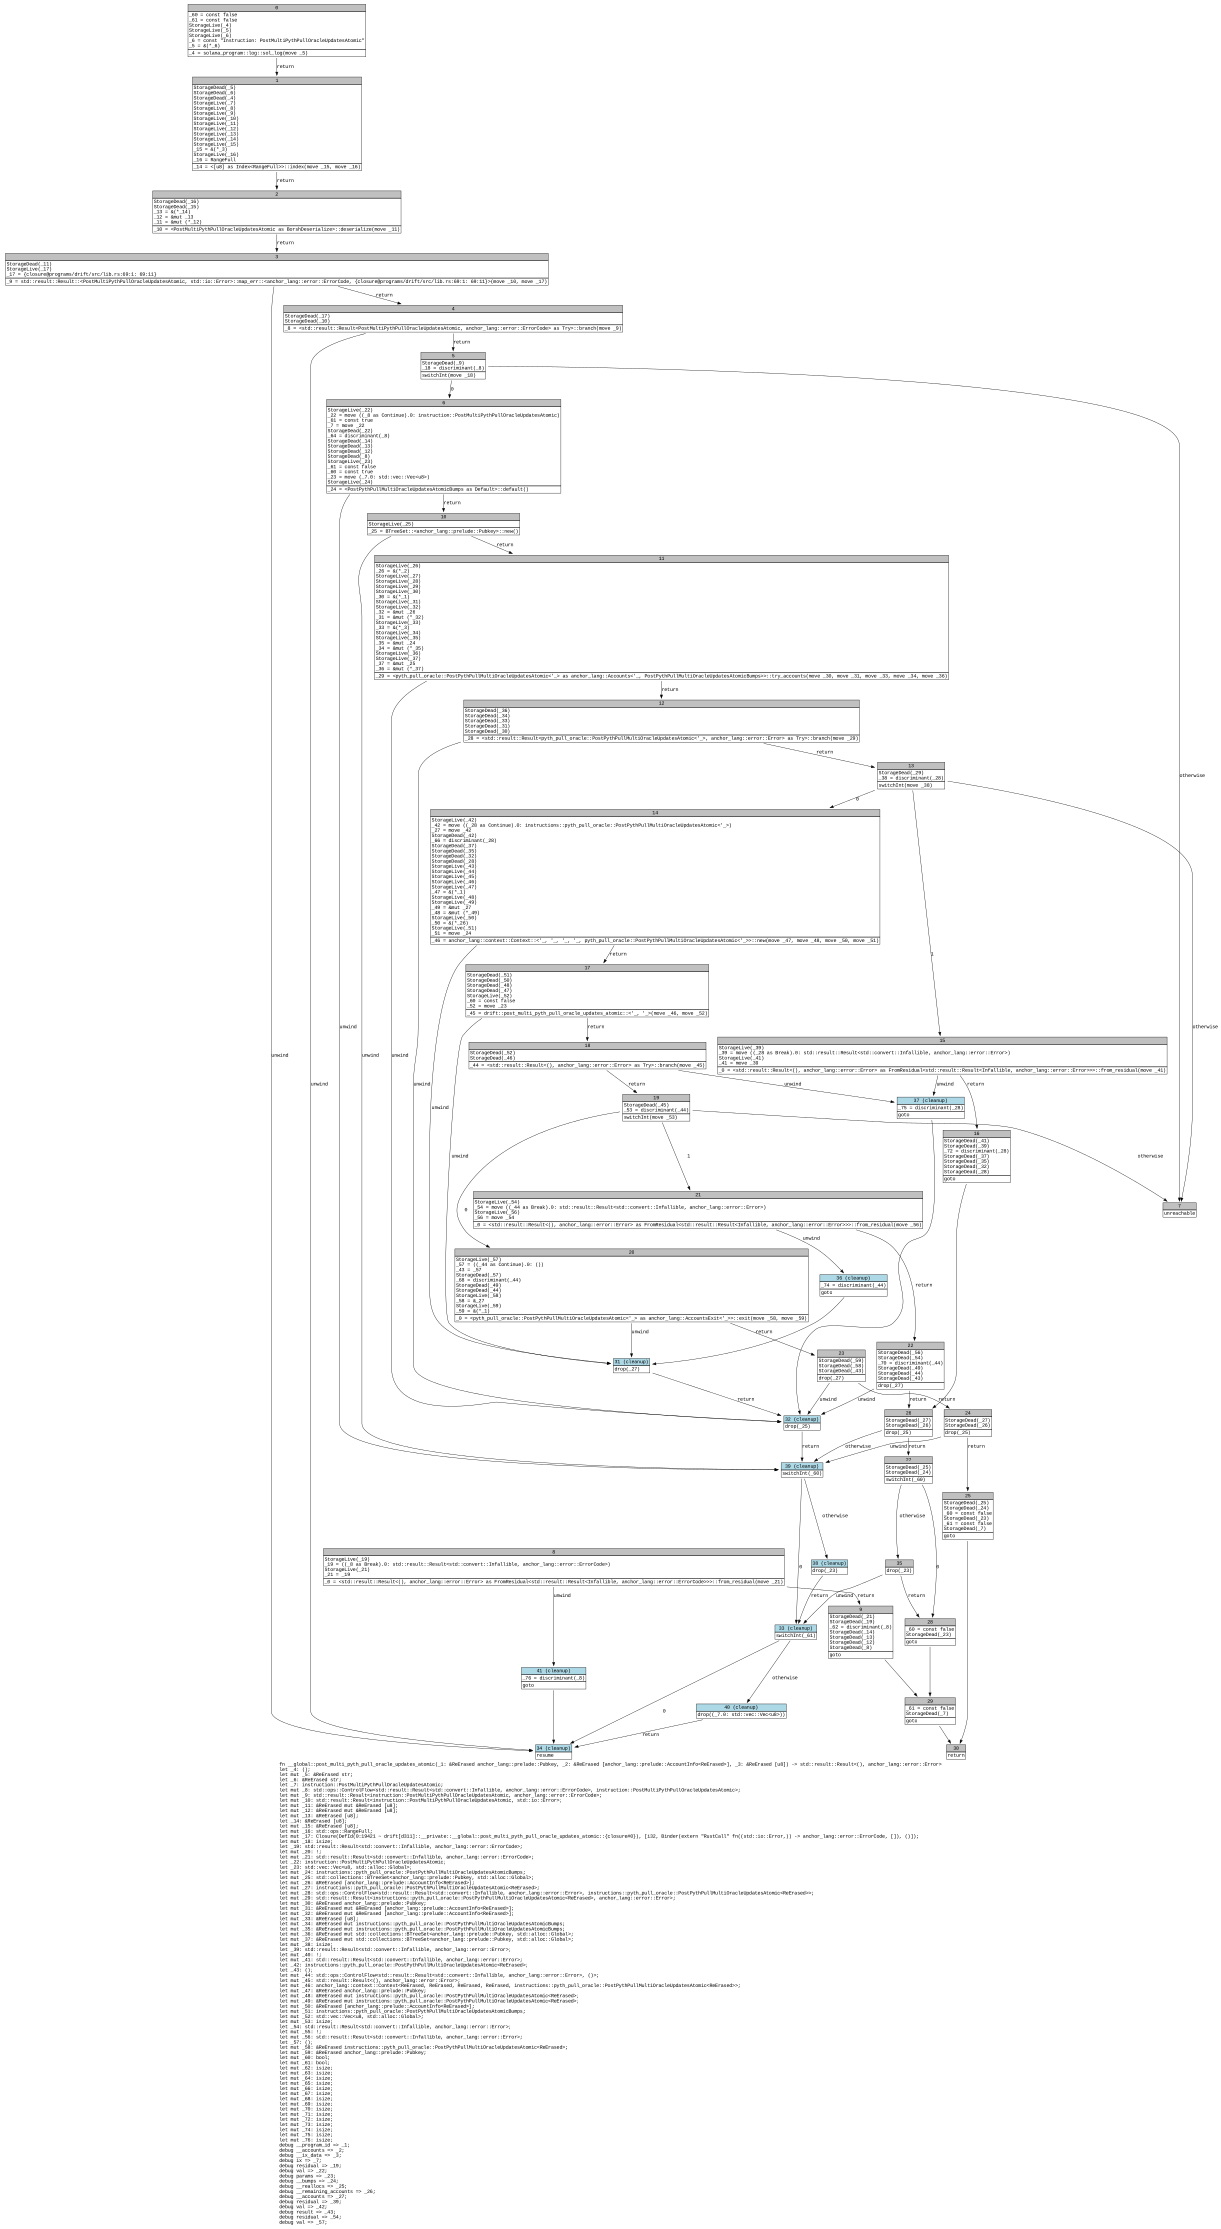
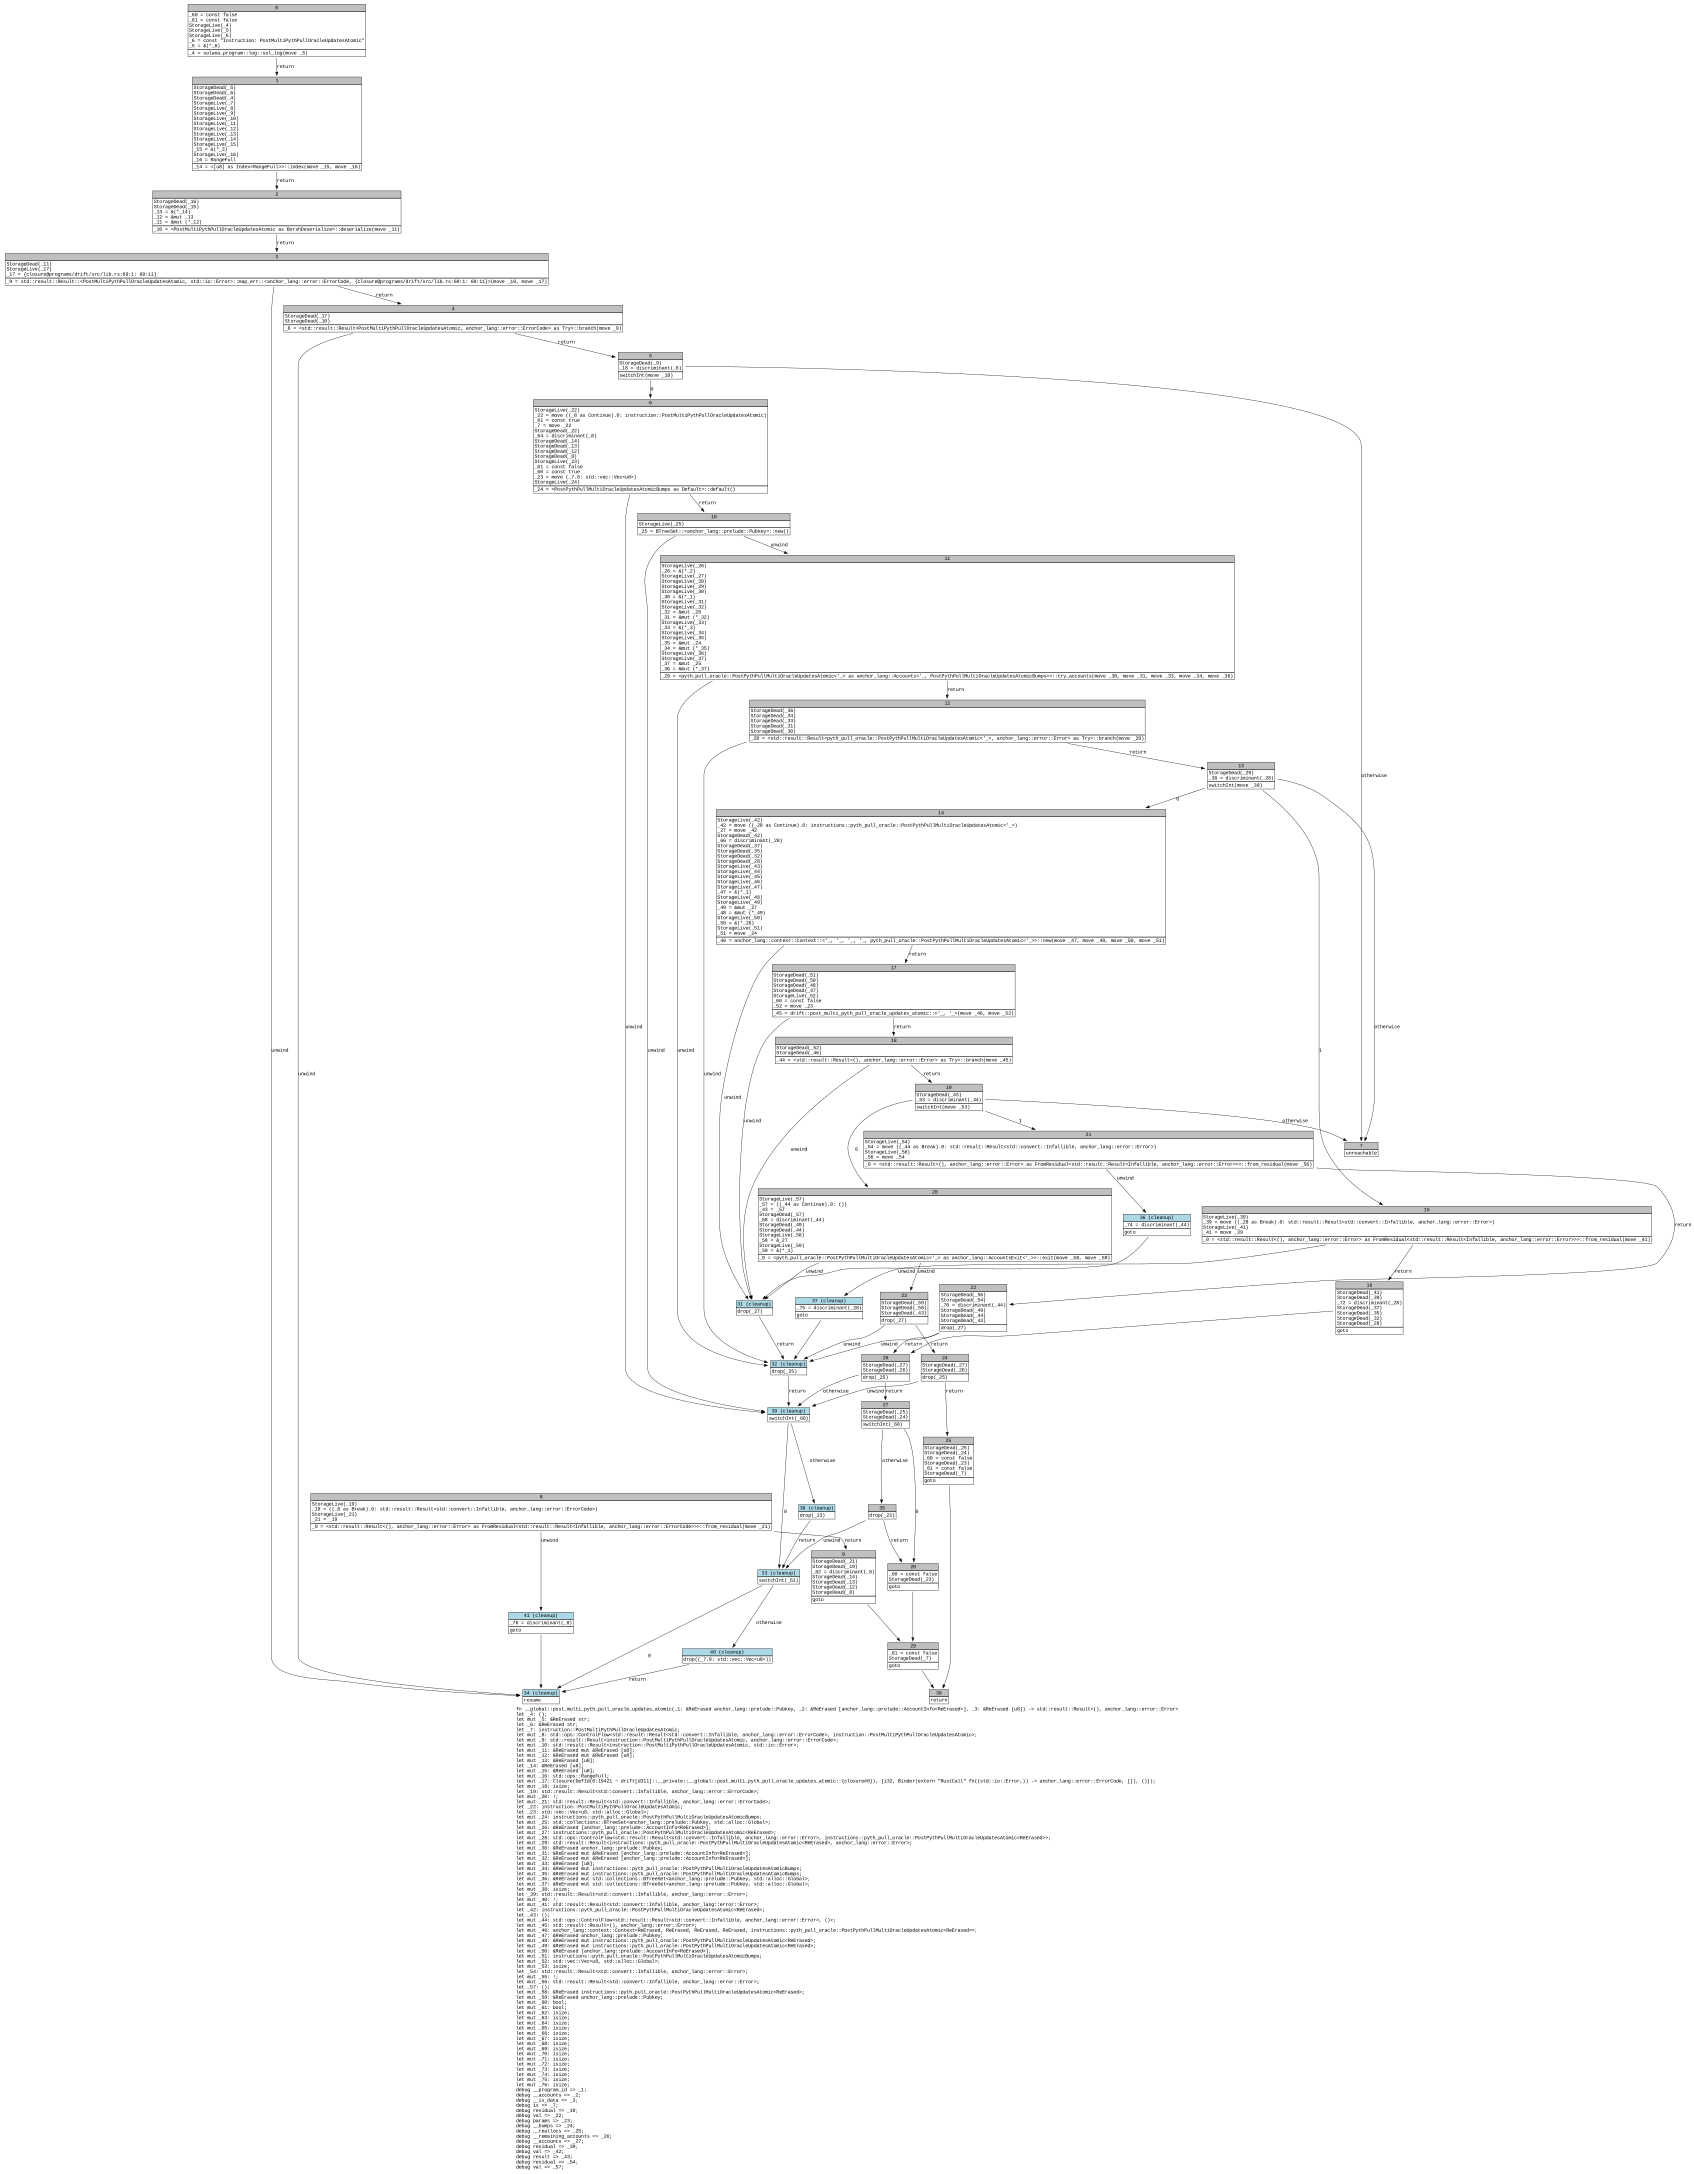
edge "10" -> "11": label "return" -> "unwind"
edge "18" -> "37 (cleanup)": now "18" -> "31 (cleanup)"
edge "20" -> "23": label "return" -> "unwind"
